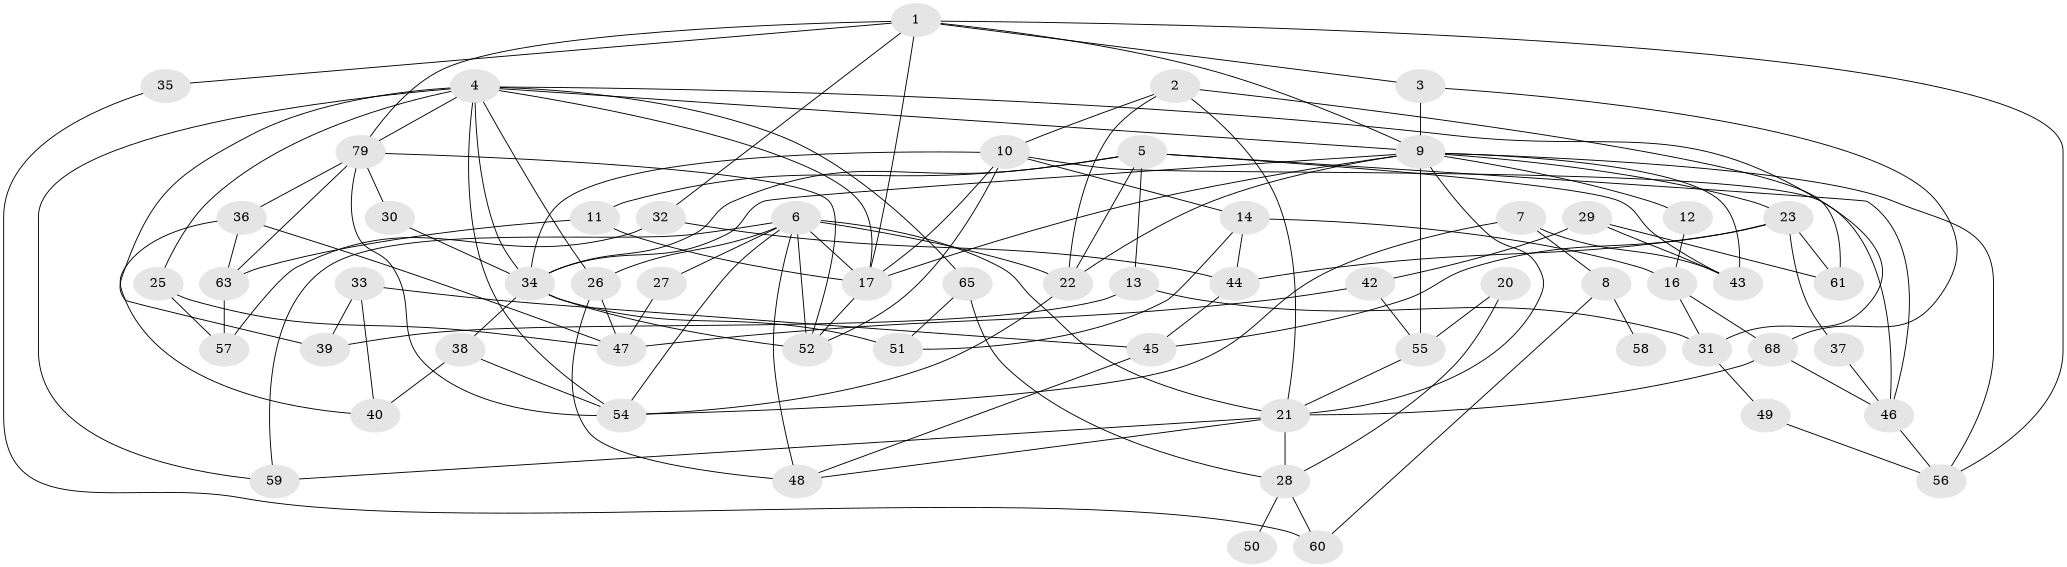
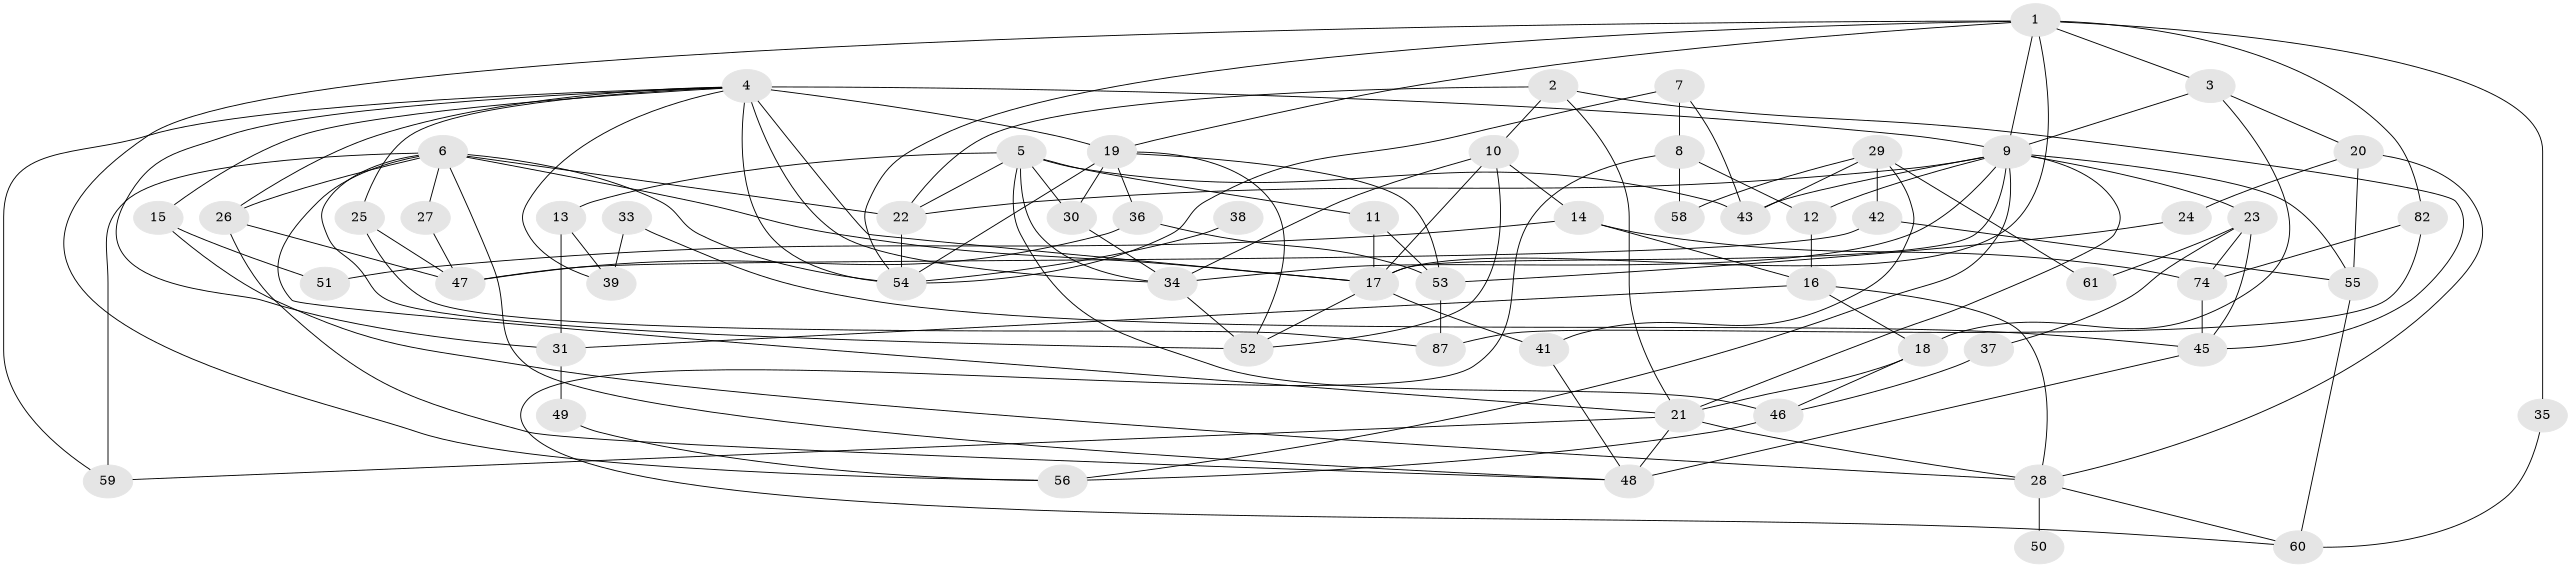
edge "1" -- "54": added
edge "3" -- "20": added
edge "2" -- "61": now "2" -- "45"
node "79": label "79" -> "19"
edge "29" -- "58": added
edge "10" -- "46": removed
edge "5" -- "30": added
edge "8" -- "12": added
node "32": label "32" -> "82"
node "24": added
node "63": label "63" -> "53"
node "65": label "65" -> "15"
node "44": label "44" -> "74"
edge "34" -- "38": removed
edge "16" -- "28": added
edge "34" -- "51": removed
node "57": label "57" -> "87"
node "41": added
node "68": label "68" -> "18"
edge "55" -- "21": now "55" -- "60"
node "40": removed
